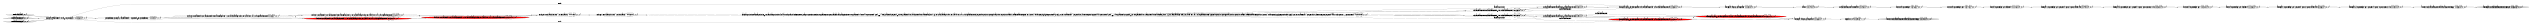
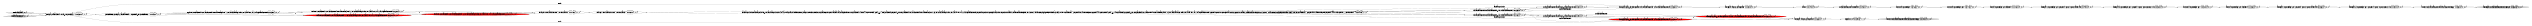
node "testFailPhaseOnException['1', '0', '0']": removed
